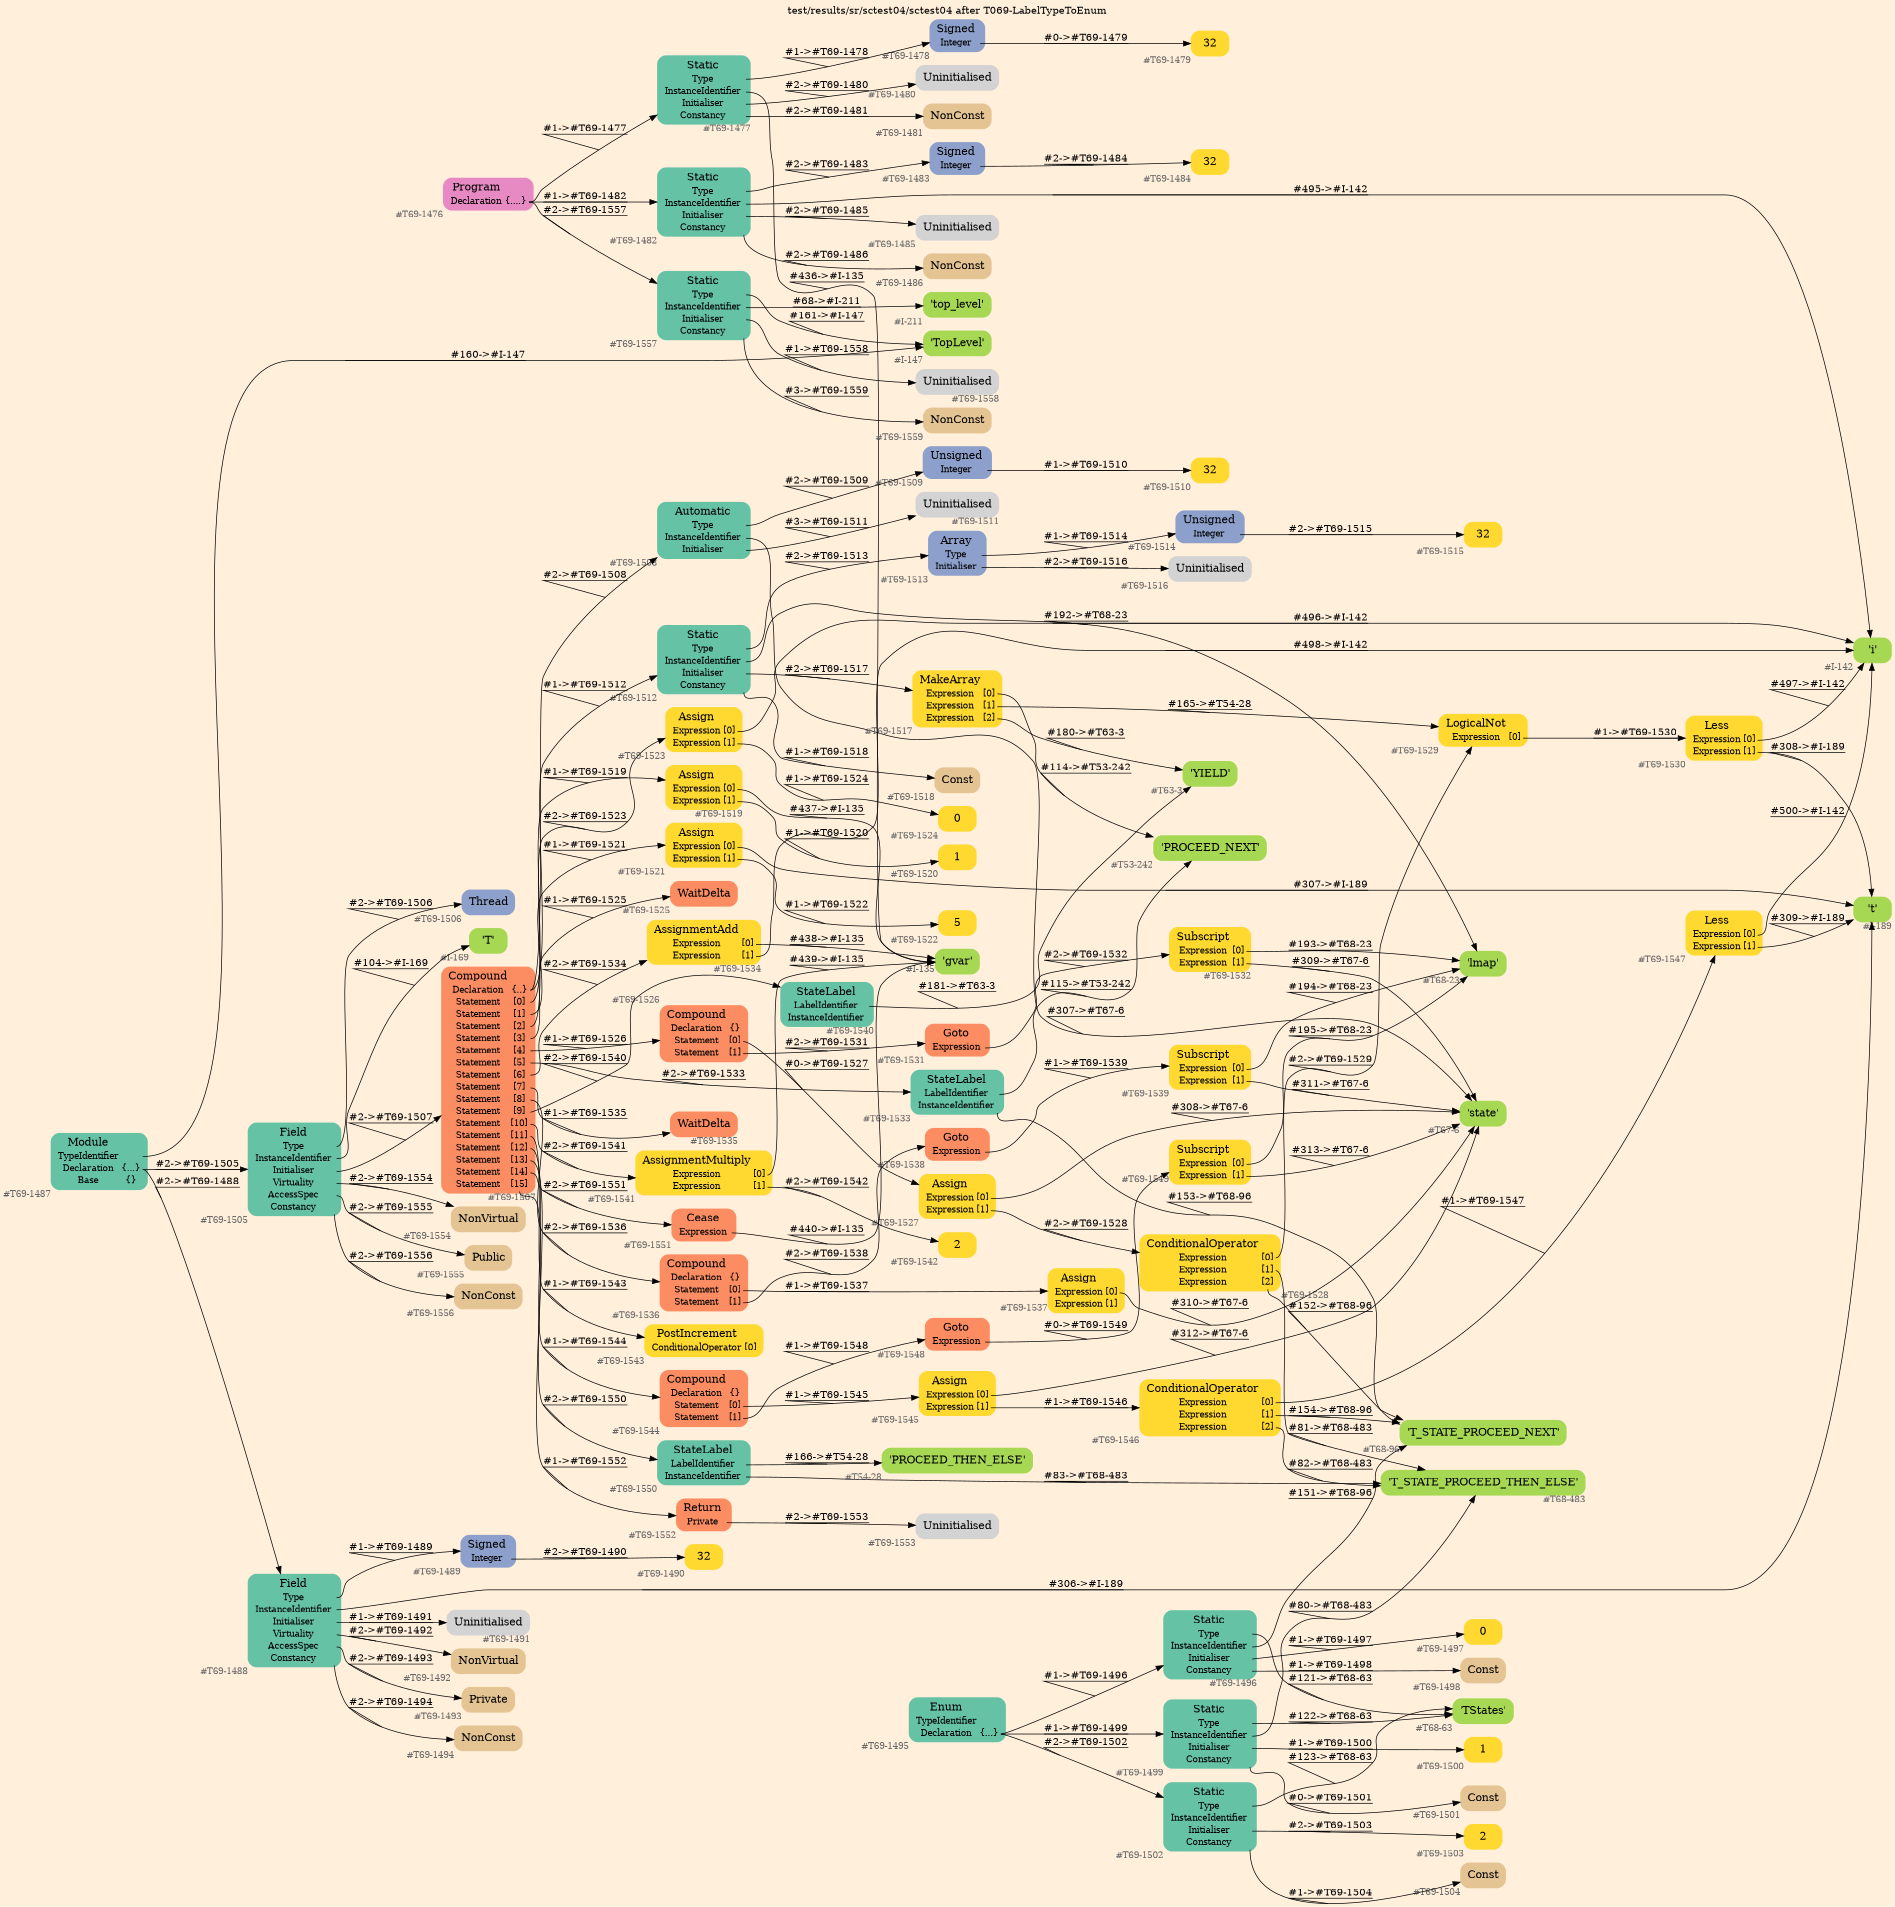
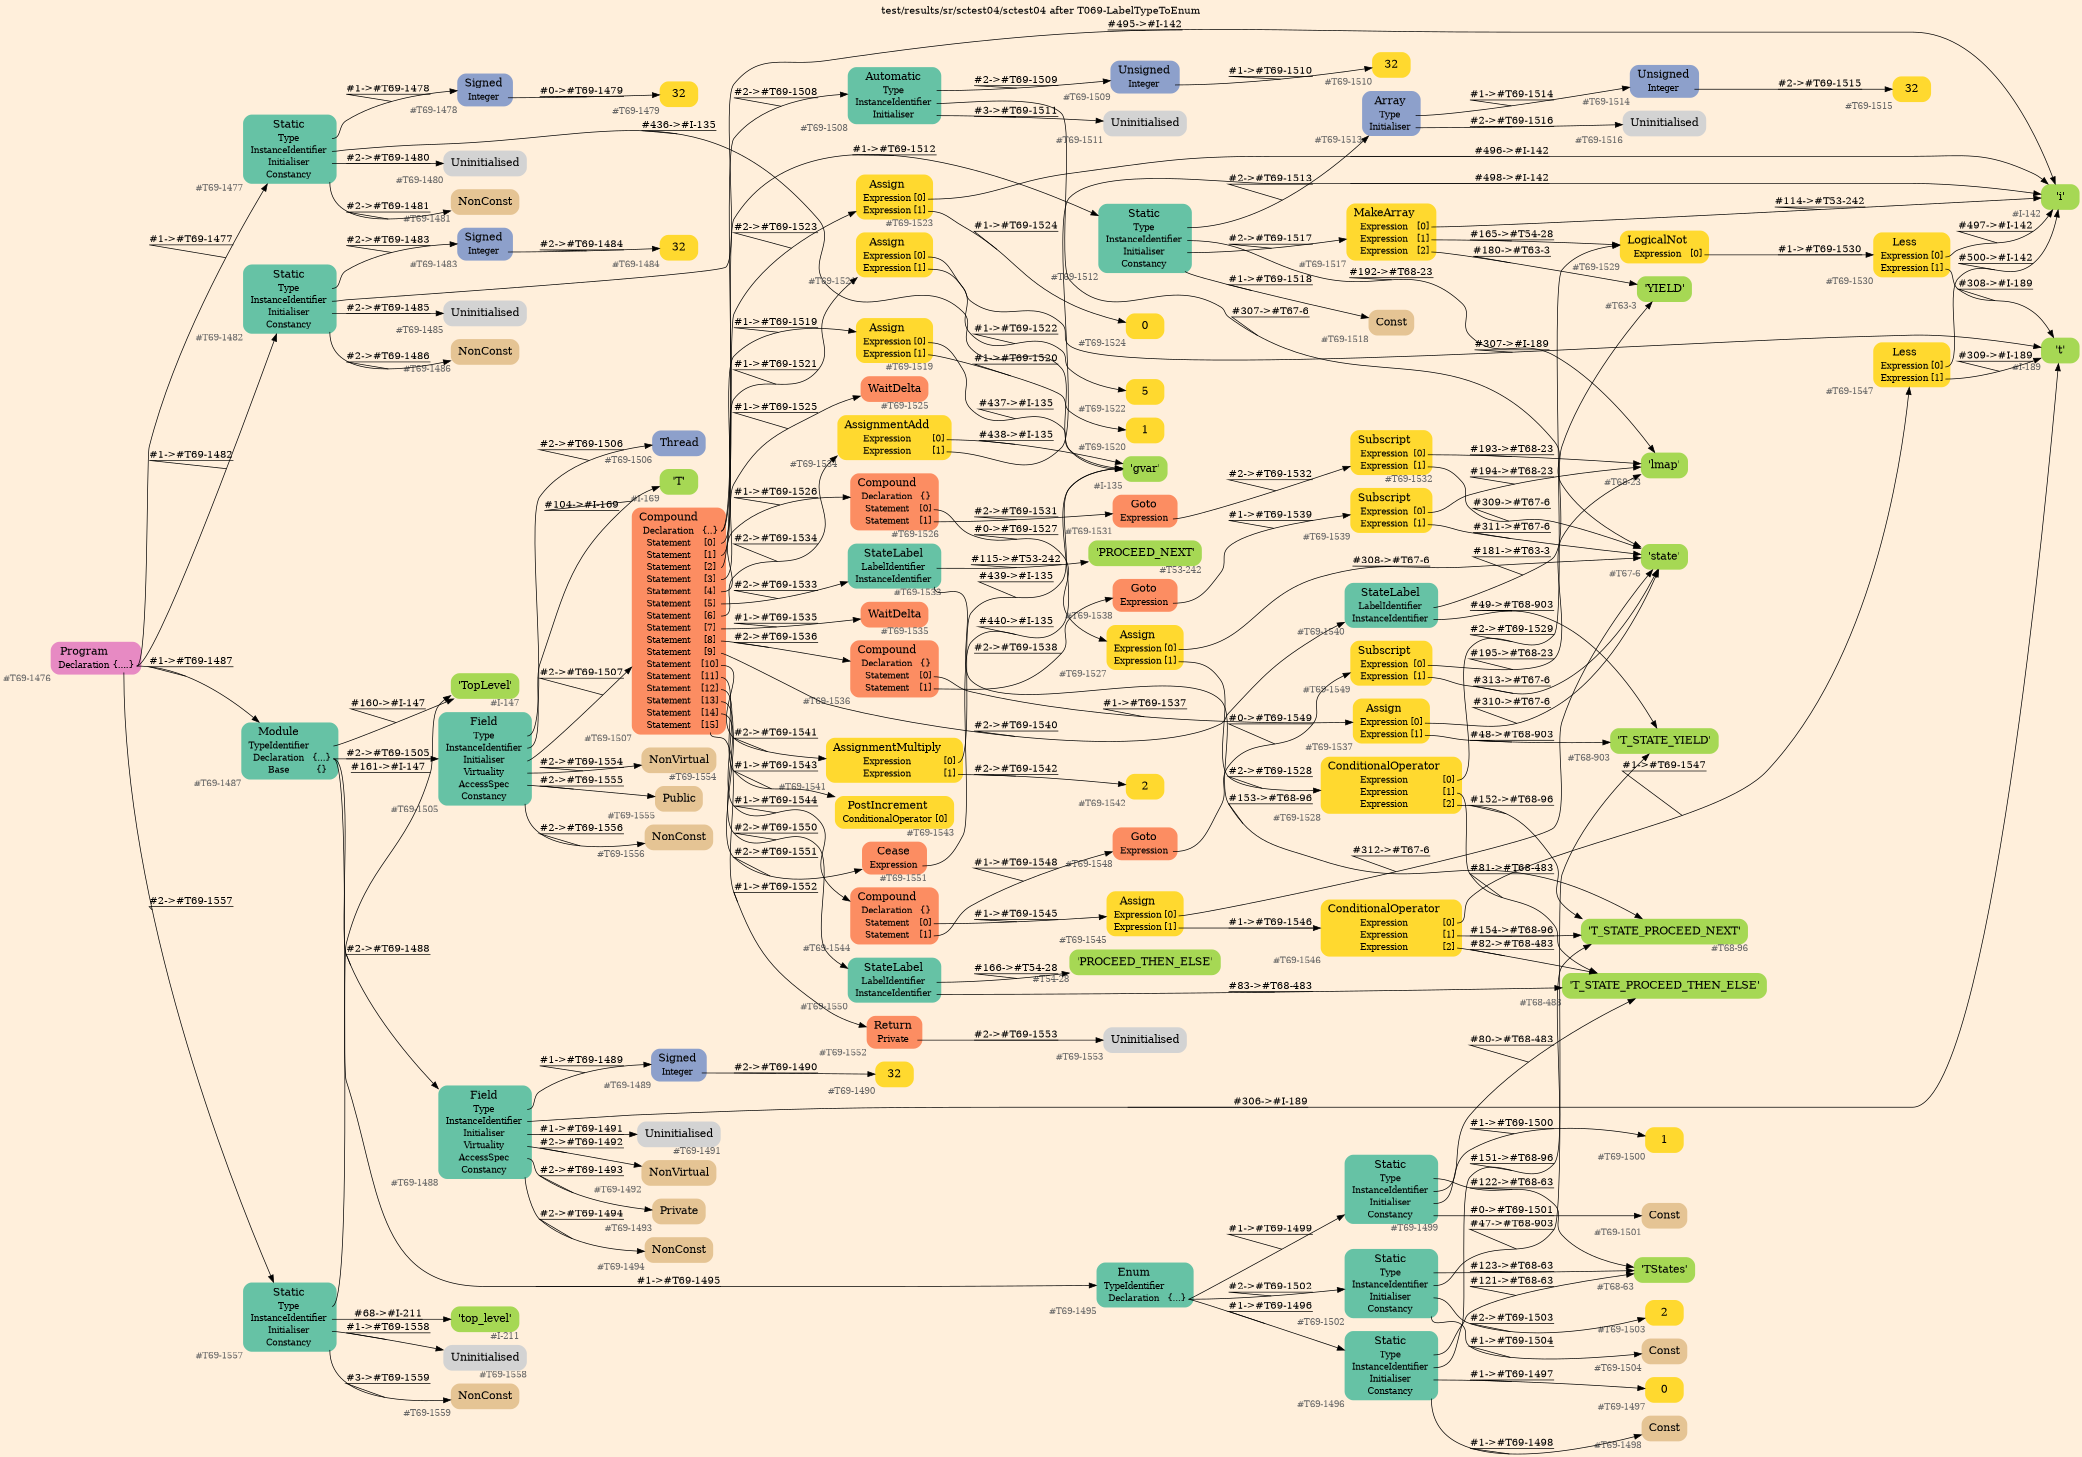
edge "Program" -> "Module": added, label "#1->#T69-1487"
node "'T_STATE_YIELD'": added
edge "MakeArray" -> "'PROCEED_NEXT'": now "MakeArray" -> "'i'"
edge "Module" -> "Enum": added, label "#1->#T69-1495"
